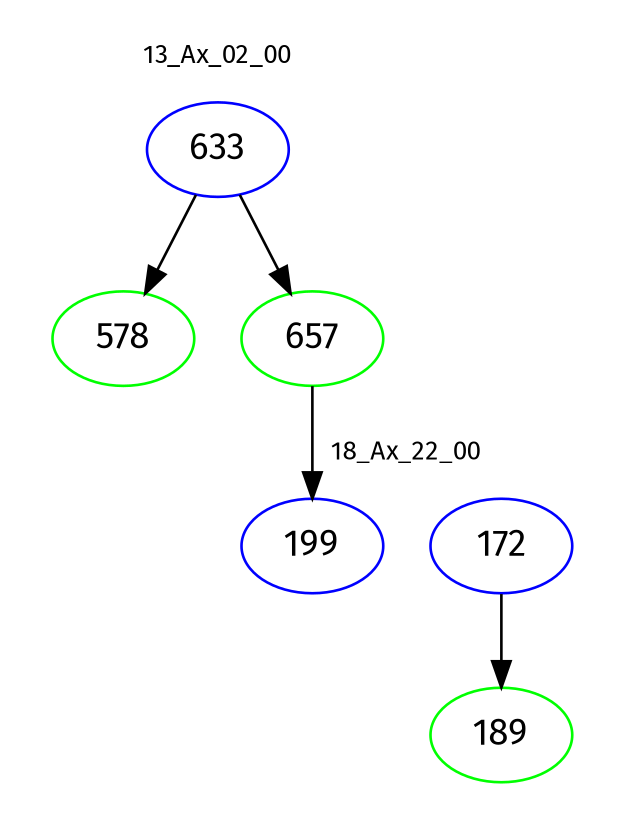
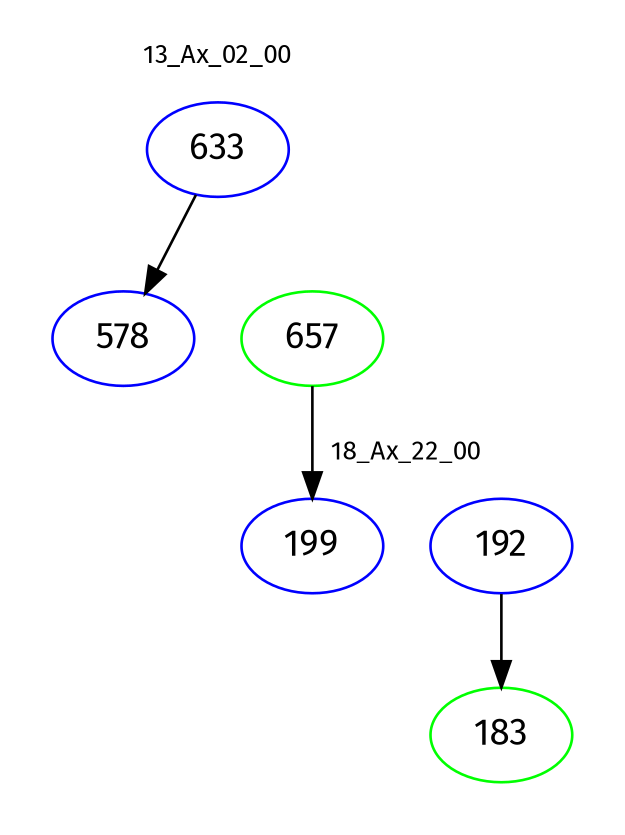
edge "633" -> "657": removed
node "578": color green -> blue
node "172": label "172" -> "192"
node "189": label "189" -> "183"
